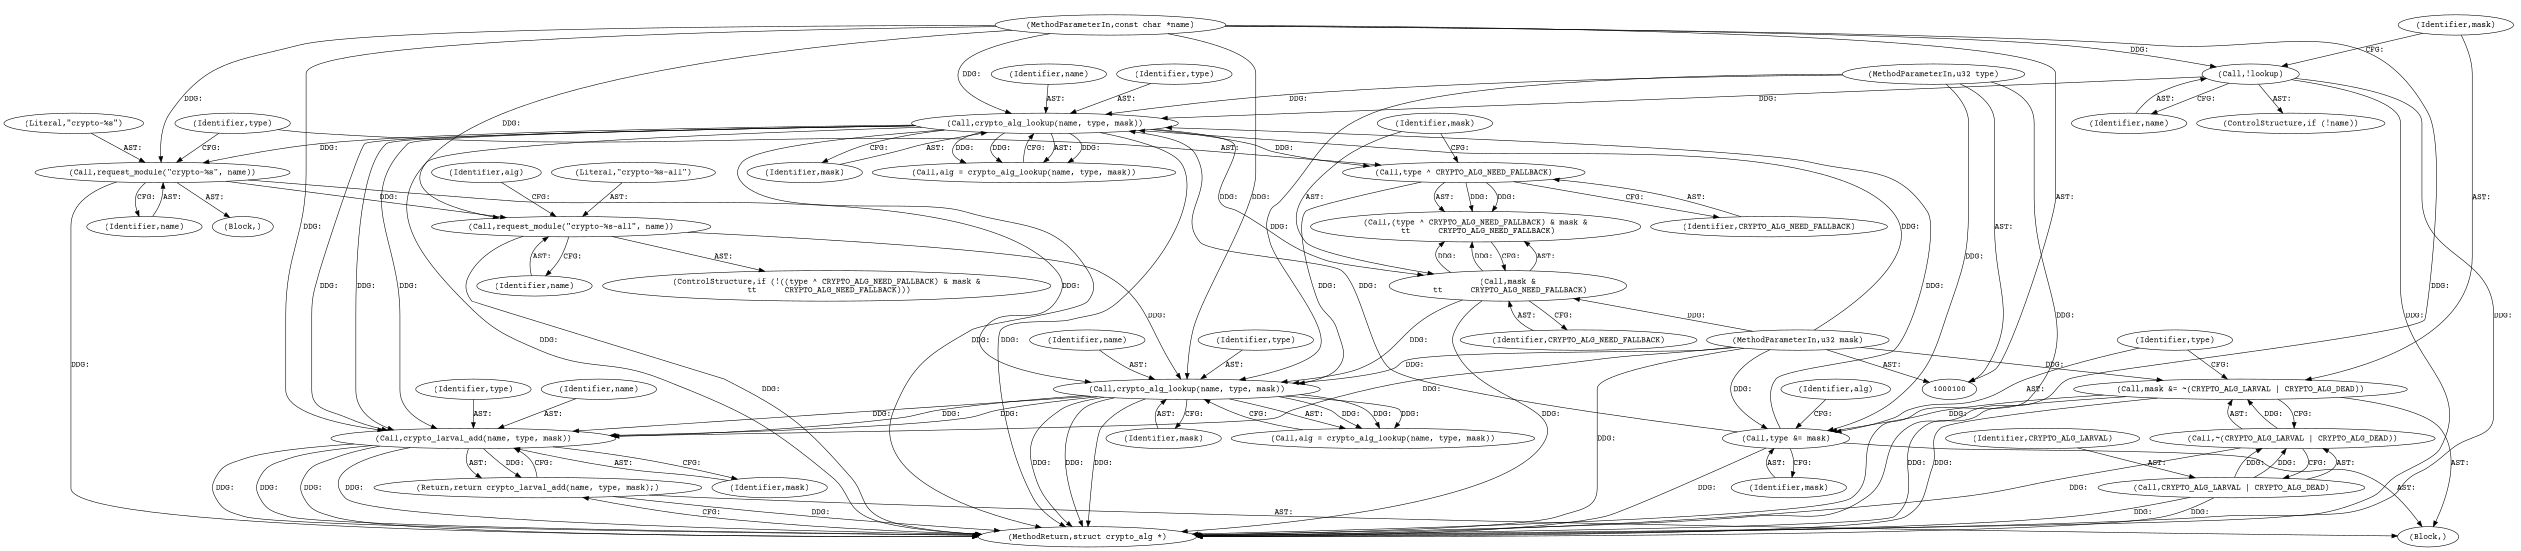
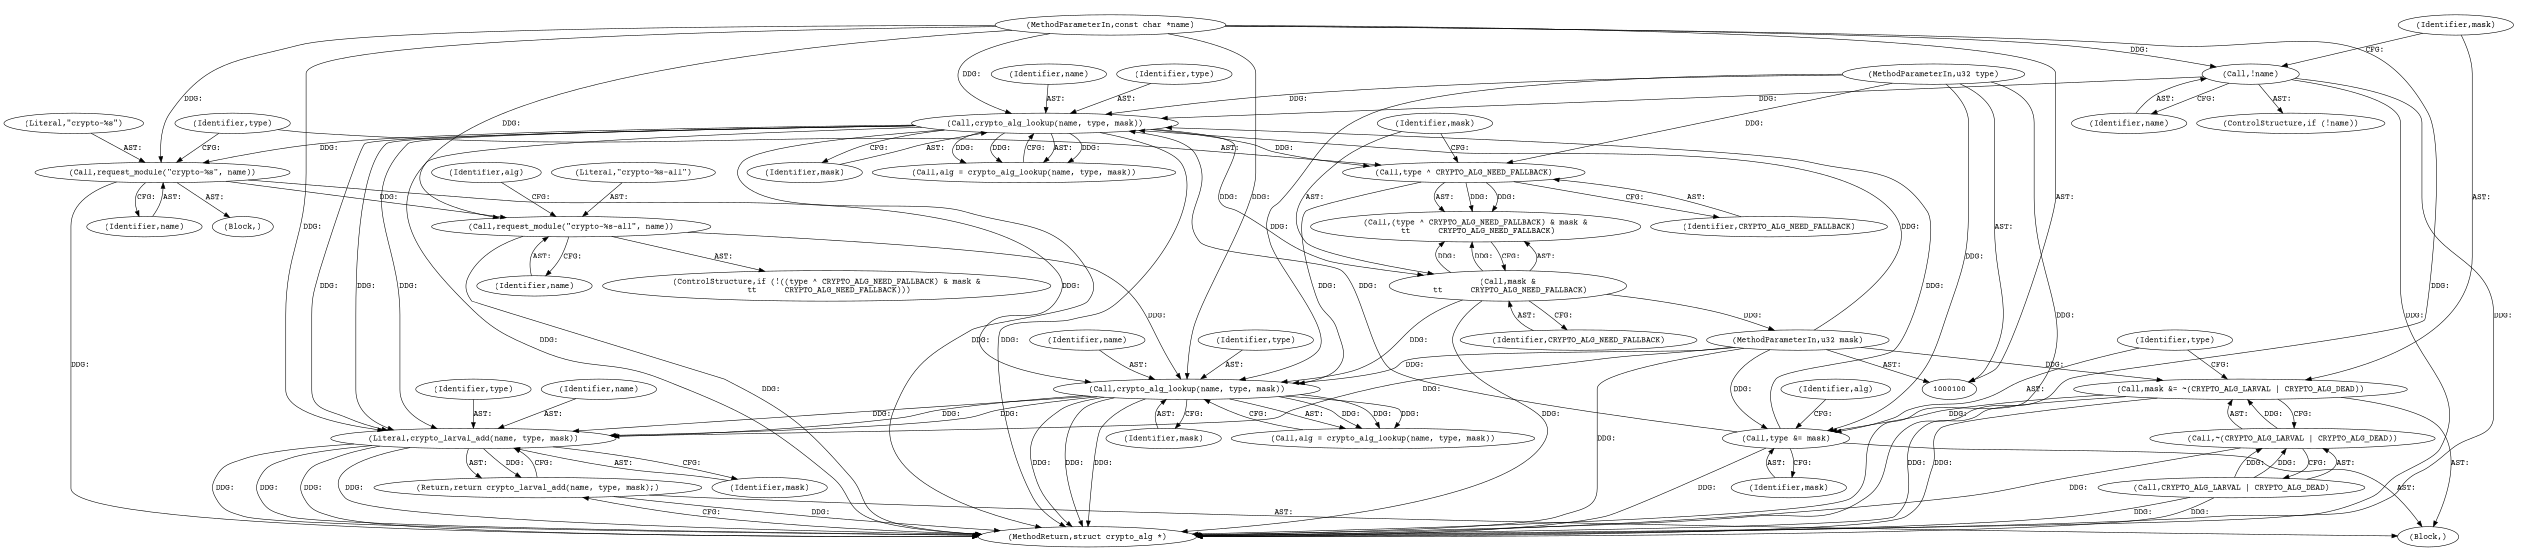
node "(Call,!lookup)": label "(Call,!lookup)" -> "(Call,!name)"
edge "(MethodParameterIn,u32 type)" -> "(Call,type ^ CRYPTO_ALG_NEED_FALLBACK)": added, label "DDG:"
edge "(MethodParameterIn,u32 mask)" -> "(Call,mask & tt      CRYPTO_ALG_NEED_FALLBACK)": reversed
node "(Call,crypto_larval_add(name, type, mask))": label "(Call,crypto_larval_add(name, type, mask))" -> "(Literal,crypto_larval_add(name, type, mask))"
node "(Identifier,CRYPTO_ALG_LARVAL)": removed
